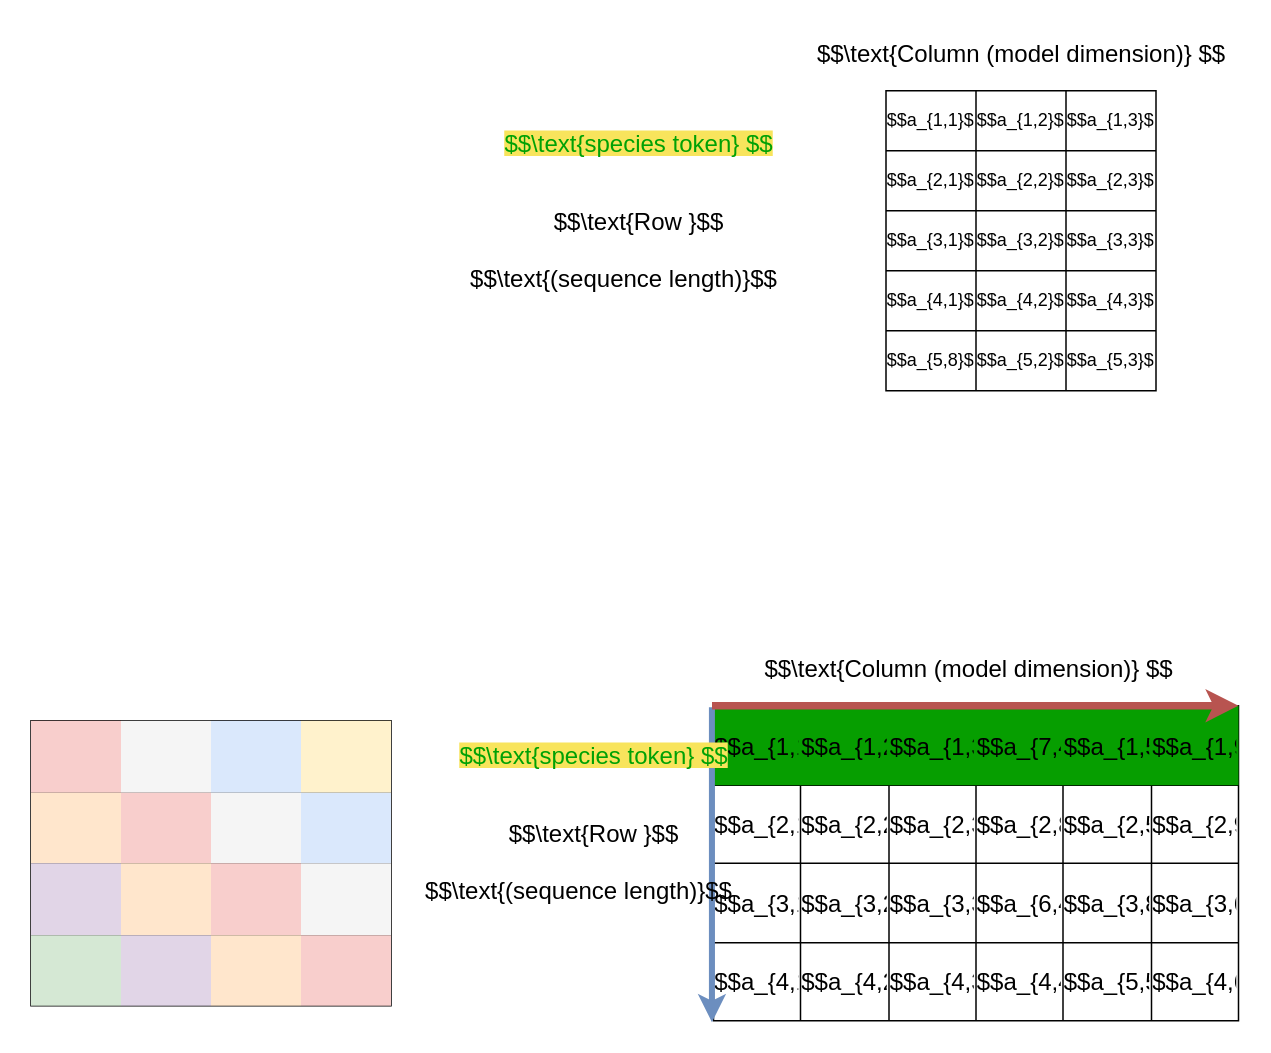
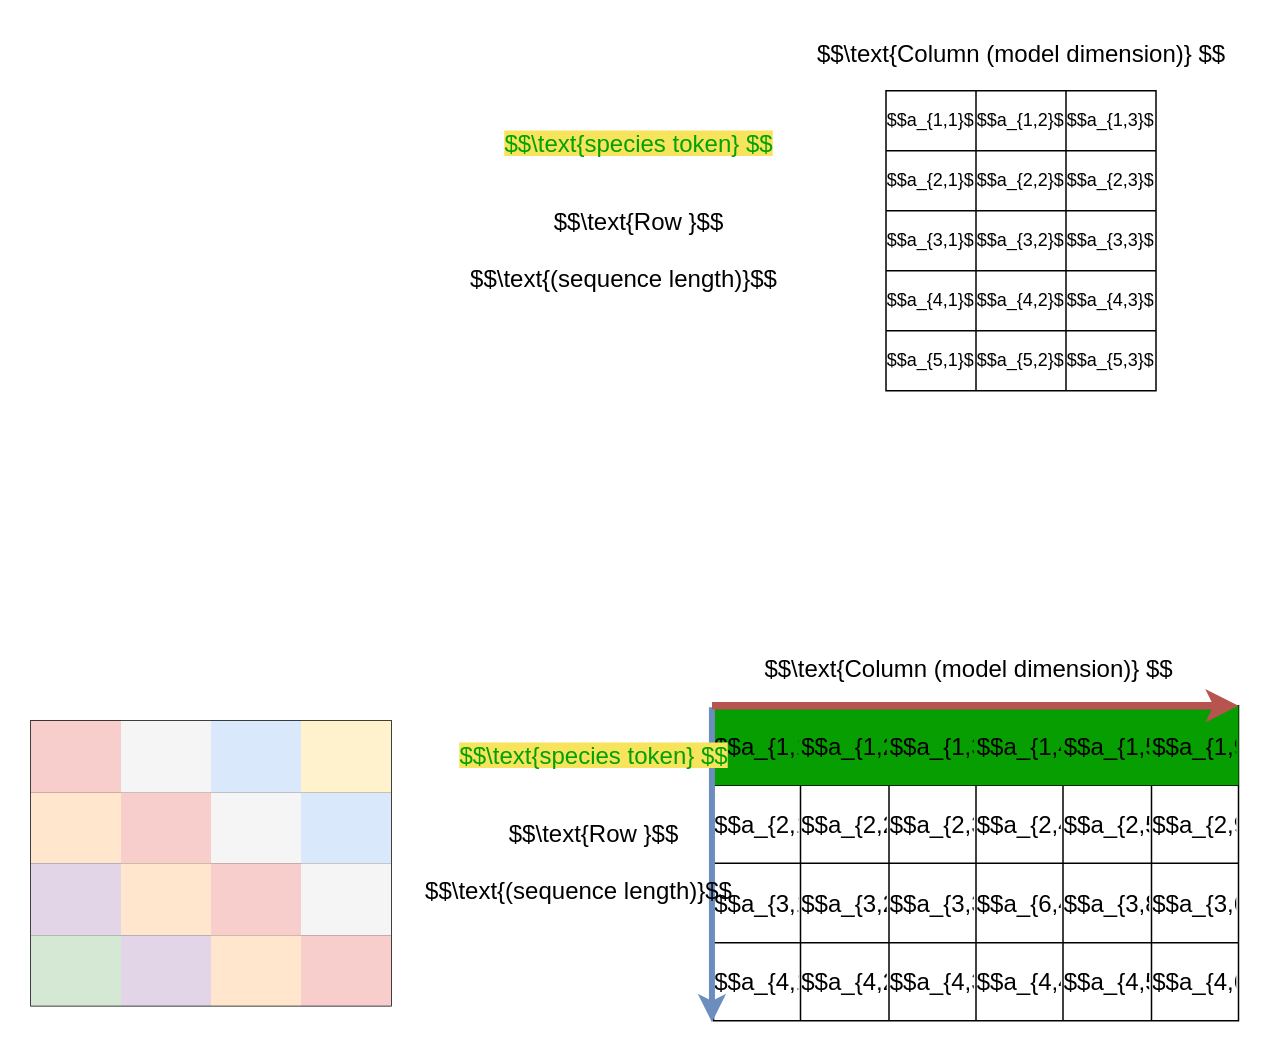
node "$$a_{5,8}$$": label "$$a_{5,8}$$" -> "$$a_{5,1}$$"
node "$$a_{7,4}$$": label "$$a_{7,4}$$" -> "$$a_{1,4}$$"
node "$$a_{2,8}$$": label "$$a_{2,8}$$" -> "$$a_{2,4}$$"
node "$$a_{5,5}$$": label "$$a_{5,5}$$" -> "$$a_{4,5}$$"
